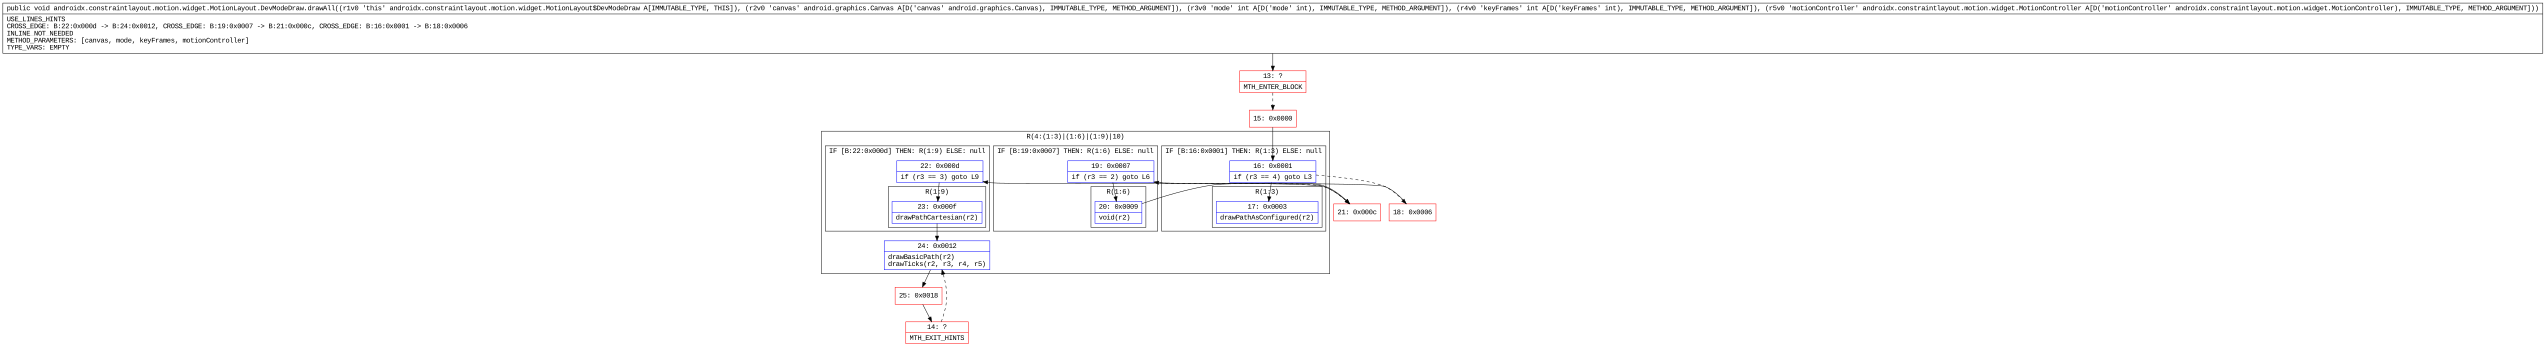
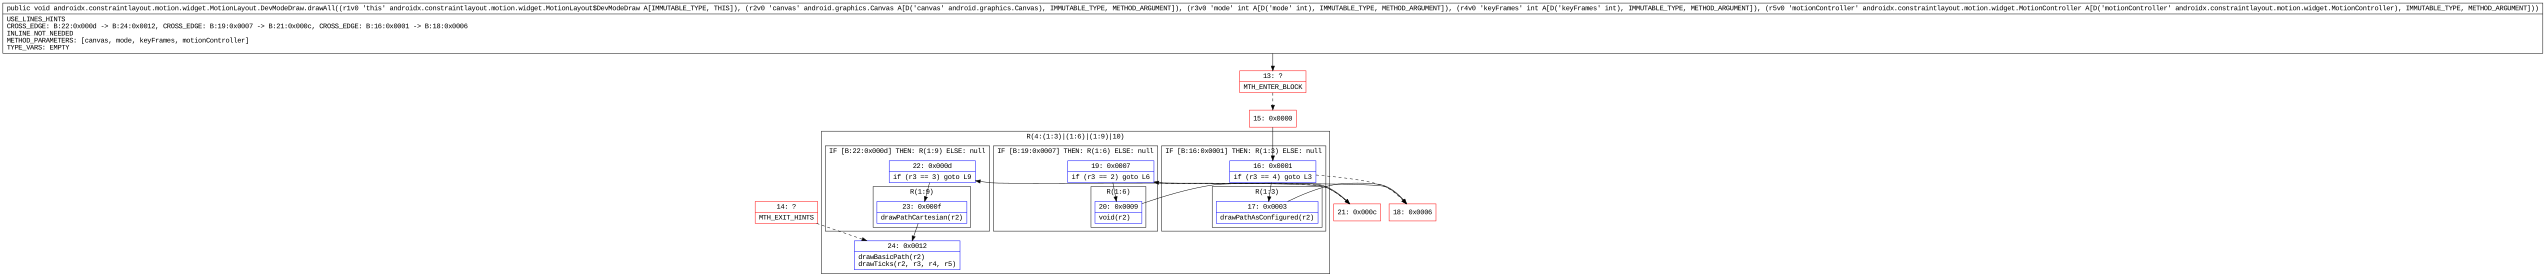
edge "17: 0x0003" -> "18: 0x0006": added
node "25: 0x0018": removed
